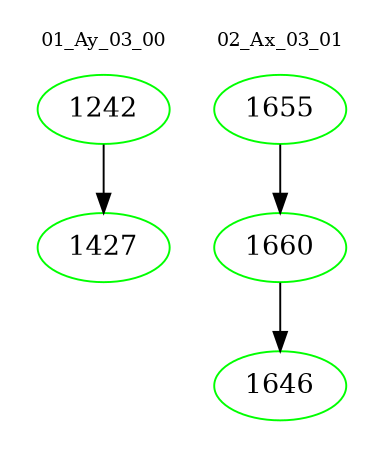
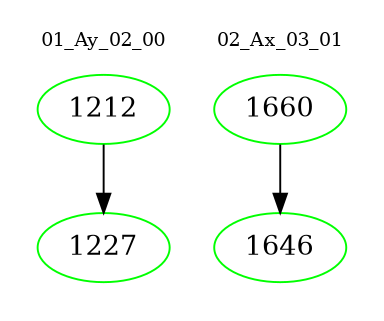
cluster "01_Ay_03_00": label "01_Ay_03_00" -> "01_Ay_02_00"
node "1242": label "1242" -> "1212"
node "1655": removed
node "1427": label "1427" -> "1227"
